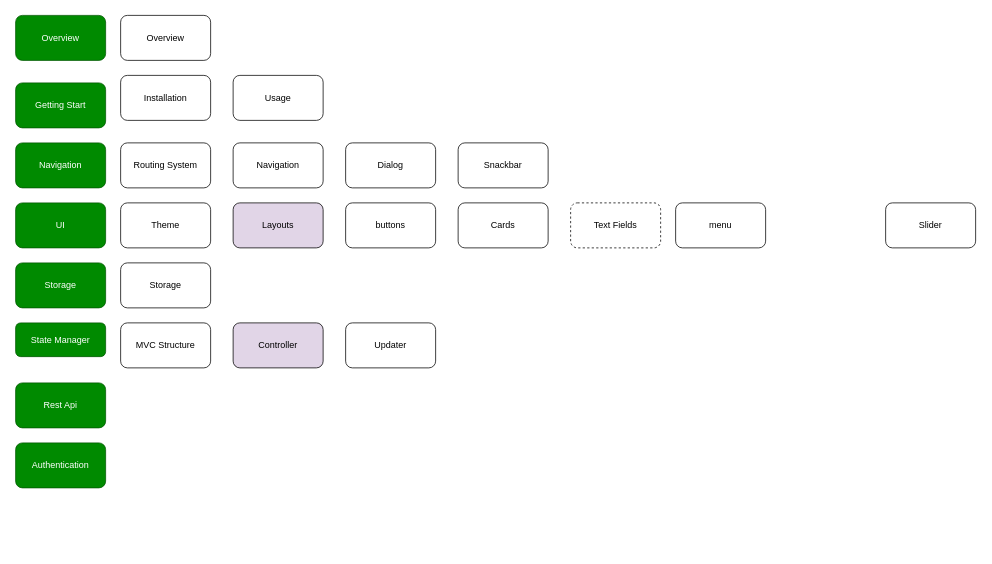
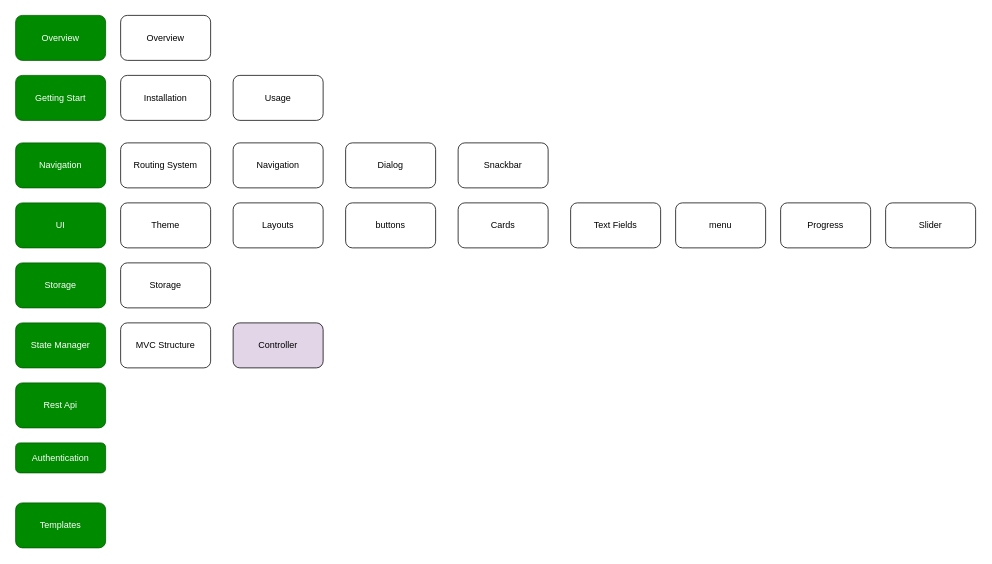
node "Getting Start": moved (60, 105) -> (60, 98)
node "Layouts": fillcolor #e1d5e7 -> #ffffff
node "Text Fields": style dashed -> solid
node "Progress": added
node "State Manager": size 90x34 -> 90x45
node "Updater": removed
node "Authentication": size 90x45 -> 90x30
node "Templates": added
